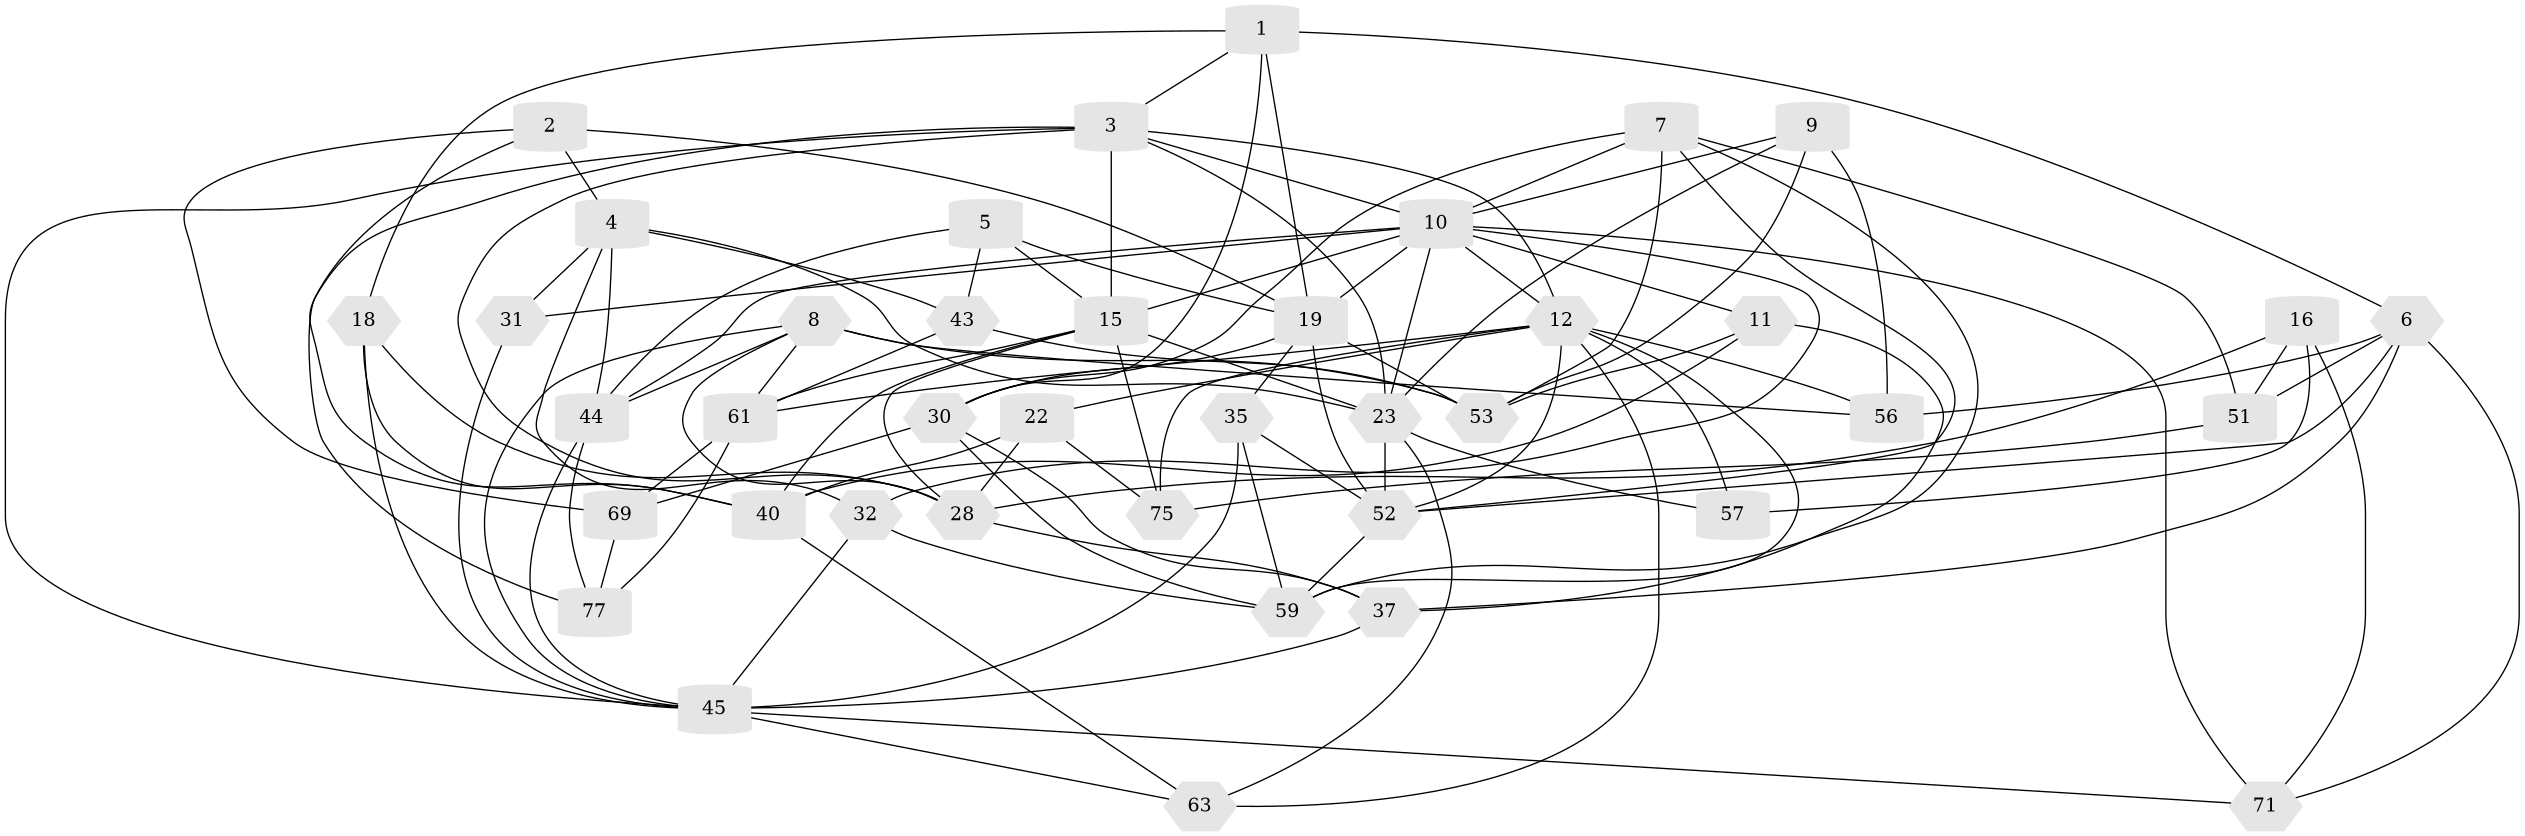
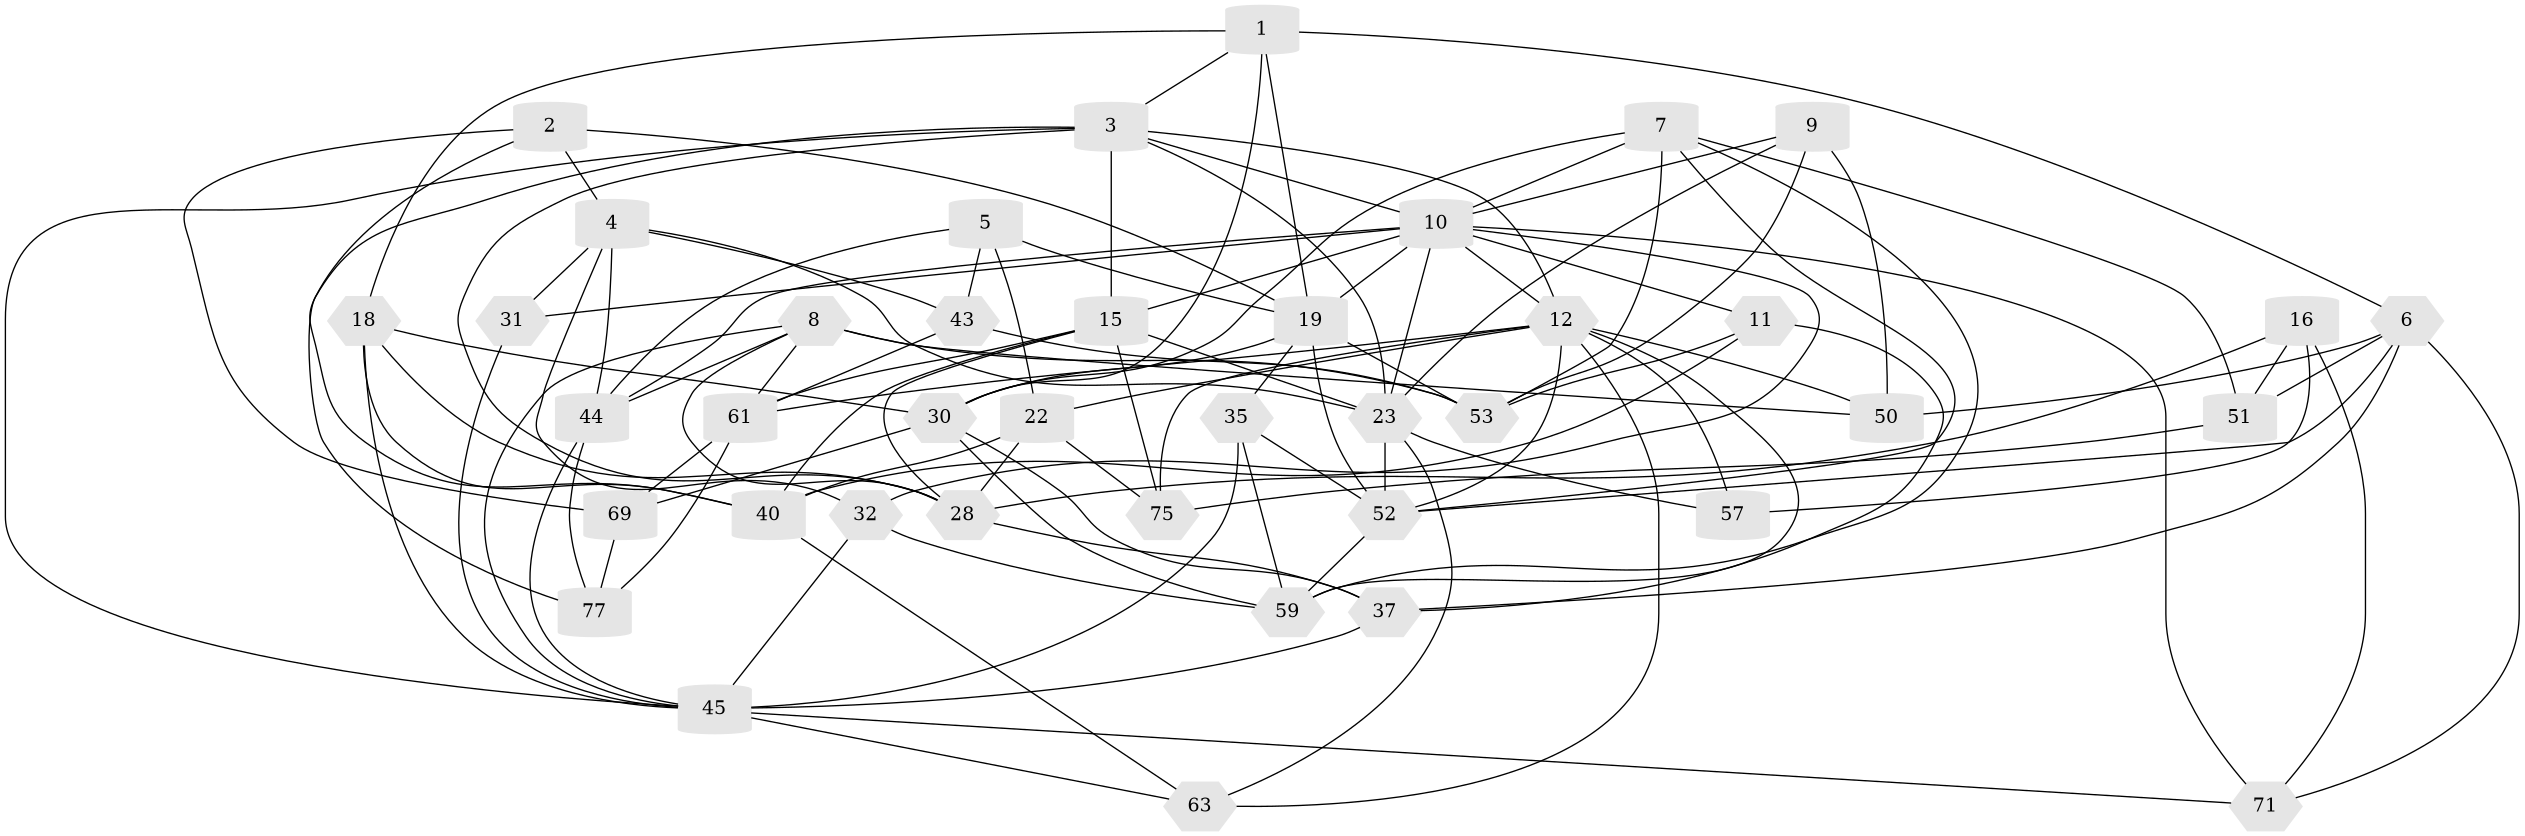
edge "5" -- "15": now "5" -- "22"
edge "18" -- "30": added
node "56": label "56" -> "50"
